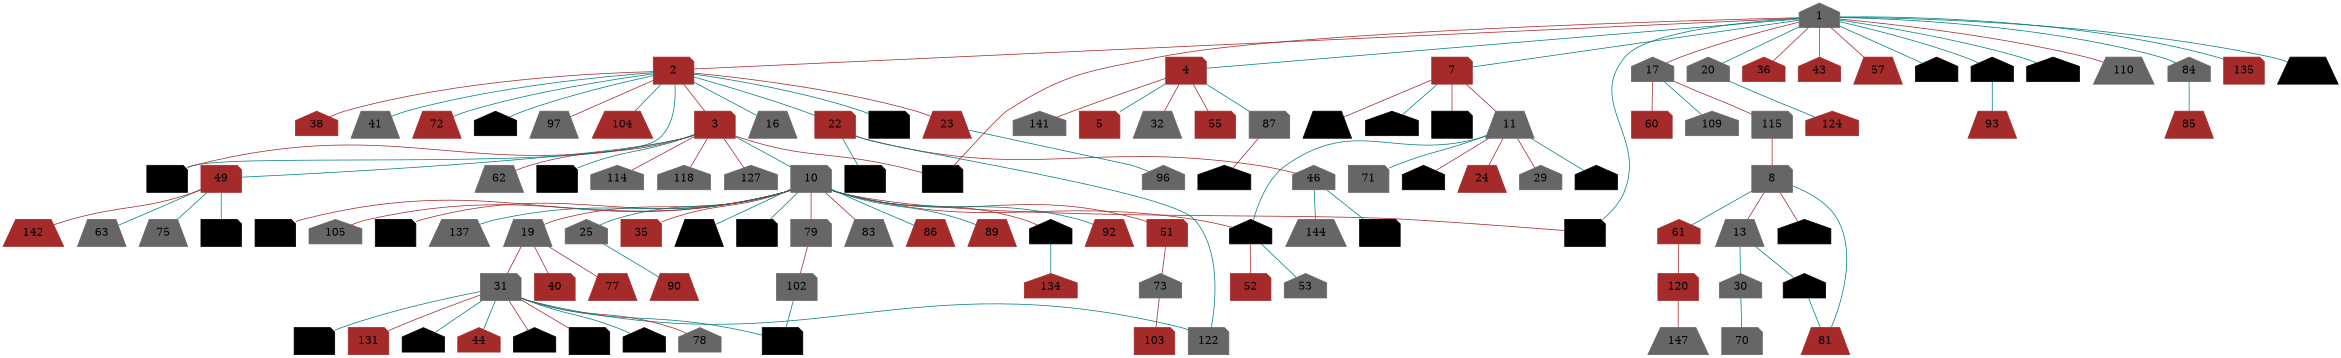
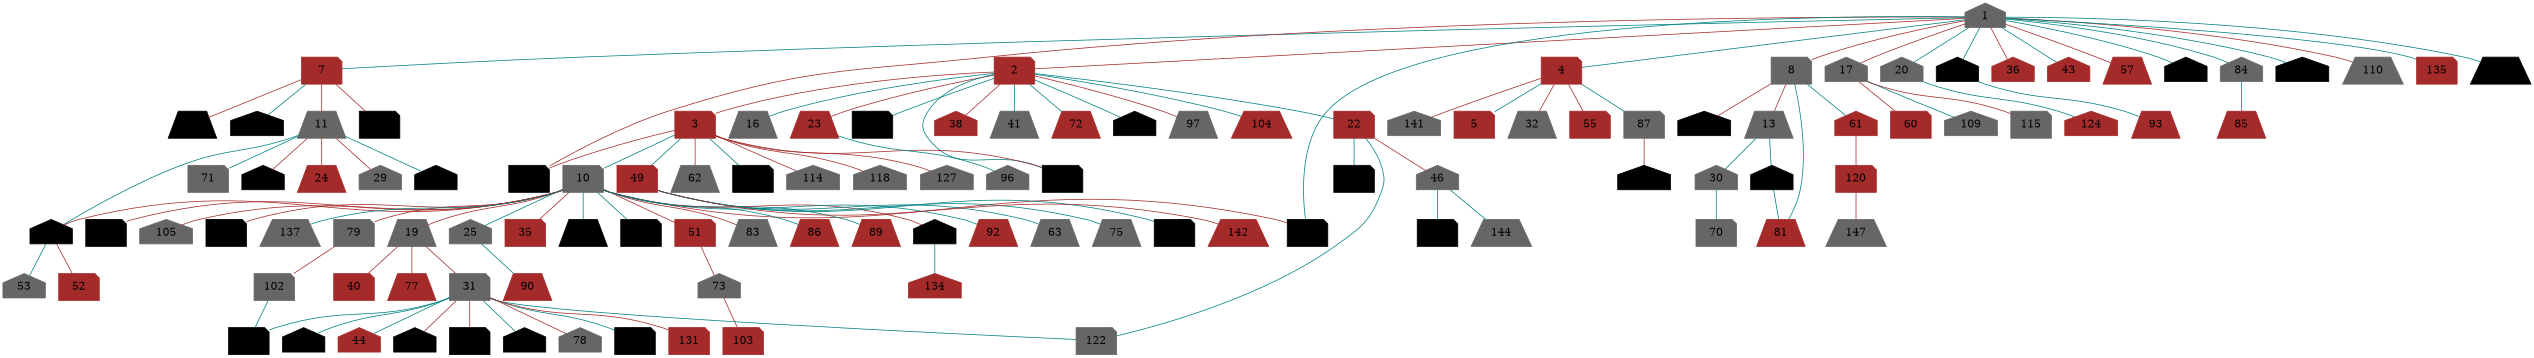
edge "115" -- "8": now "1" -- "8"
